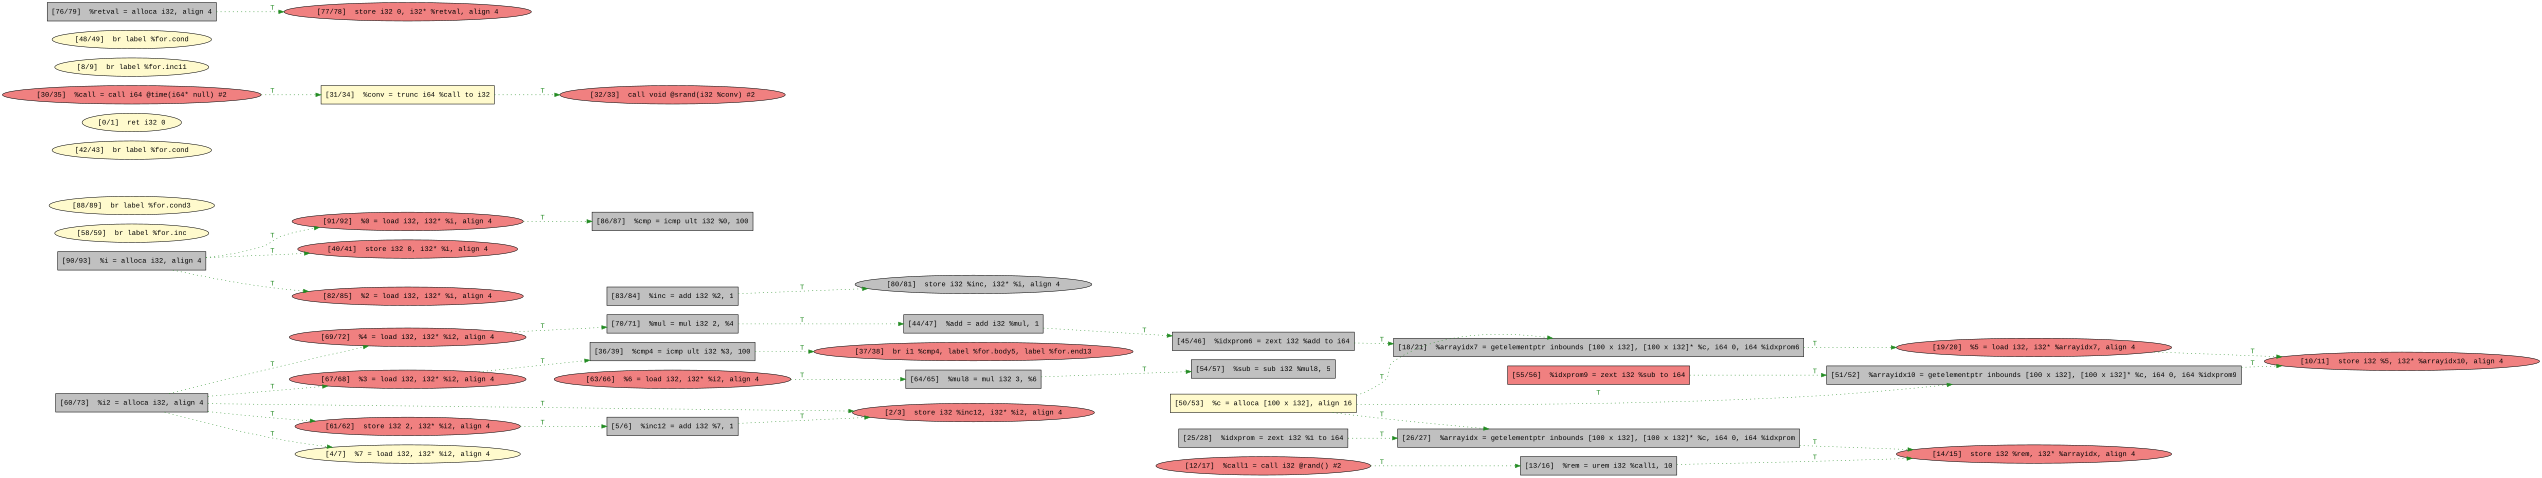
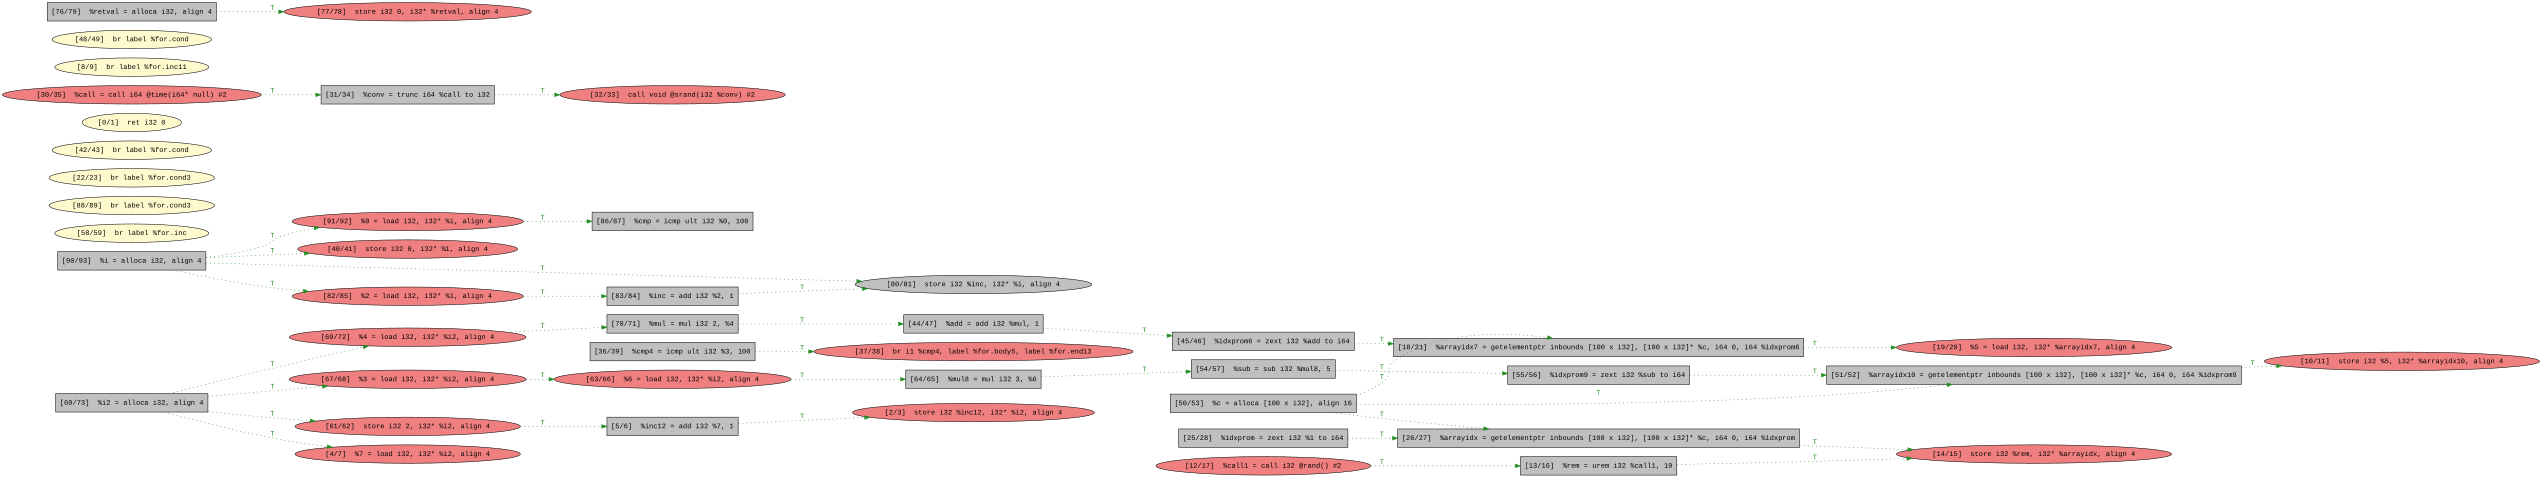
node "[31/34]  %conv = trunc i64 %call to i32": fillcolor lemonchiffon -> grey
node "[22/23]  br label %for.cond3": added
edge "[90/93]  %i = alloca i32, align 4" -> "[80/81]  store i32 %inc, i32* %i, align 4": added, label "T"
edge "[82/85]  %2 = load i32, i32* %i, align 4" -> "[83/84]  %inc = add i32 %2, 1": added, label "T"
edge "[19/20]  %5 = load i32, i32* %arrayidx7, align 4" -> "[10/11]  store i32 %5, i32* %arrayidx10, align 4": removed, label "T"
edge "[67/68]  %3 = load i32, i32* %i2, align 4" -> "[36/39]  %cmp4 = icmp ult i32 %3, 100": now "[67/68]  %3 = load i32, i32* %i2, align 4" -> "[63/66]  %6 = load i32, i32* %i2, align 4"
edge "[54/57]  %sub = sub i32 %mul8, 5" -> "[55/56]  %idxprom9 = zext i32 %sub to i64": added, label "T"
node "[55/56]  %idxprom9 = zext i32 %sub to i64": fillcolor lightcoral -> grey
node "[50/53]  %c = alloca [100 x i32], align 16": fillcolor lemonchiffon -> grey
edge "[60/73]  %i2 = alloca i32, align 4" -> "[2/3]  store i32 %inc12, i32* %i2, align 4": removed, label "T"
node "[4/7]  %7 = load i32, i32* %i2, align 4": fillcolor lemonchiffon -> lightcoral
